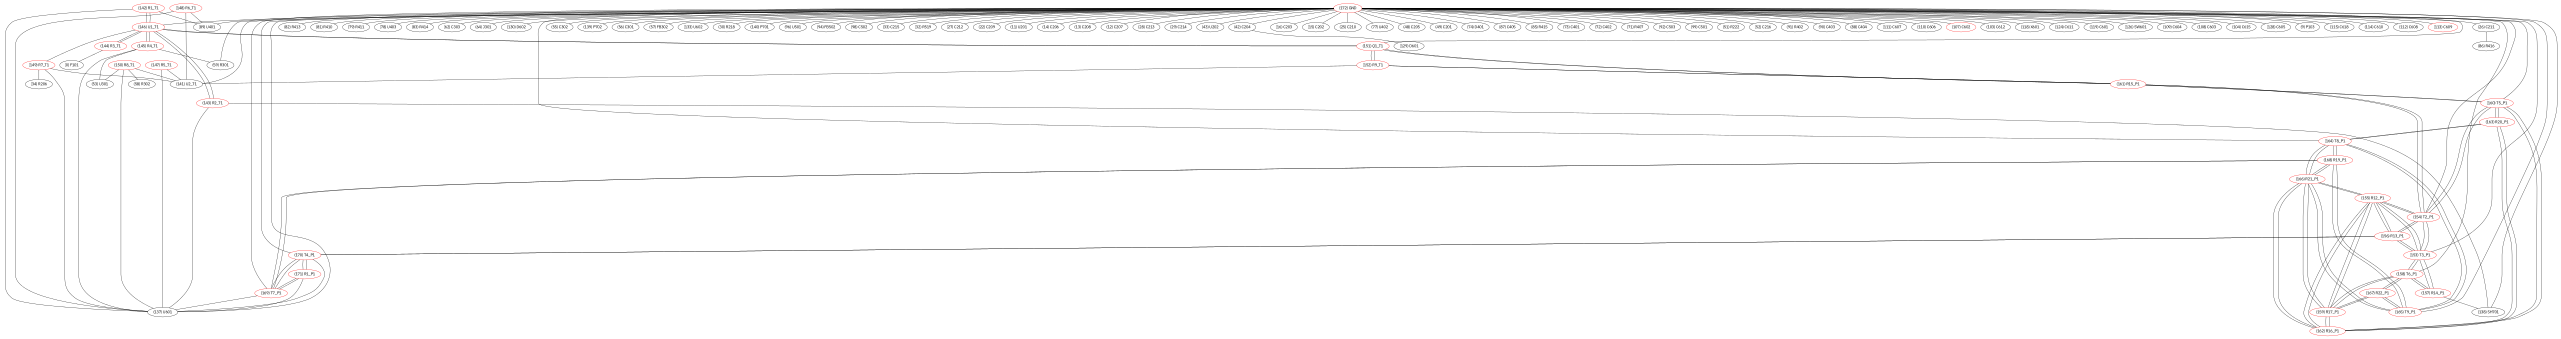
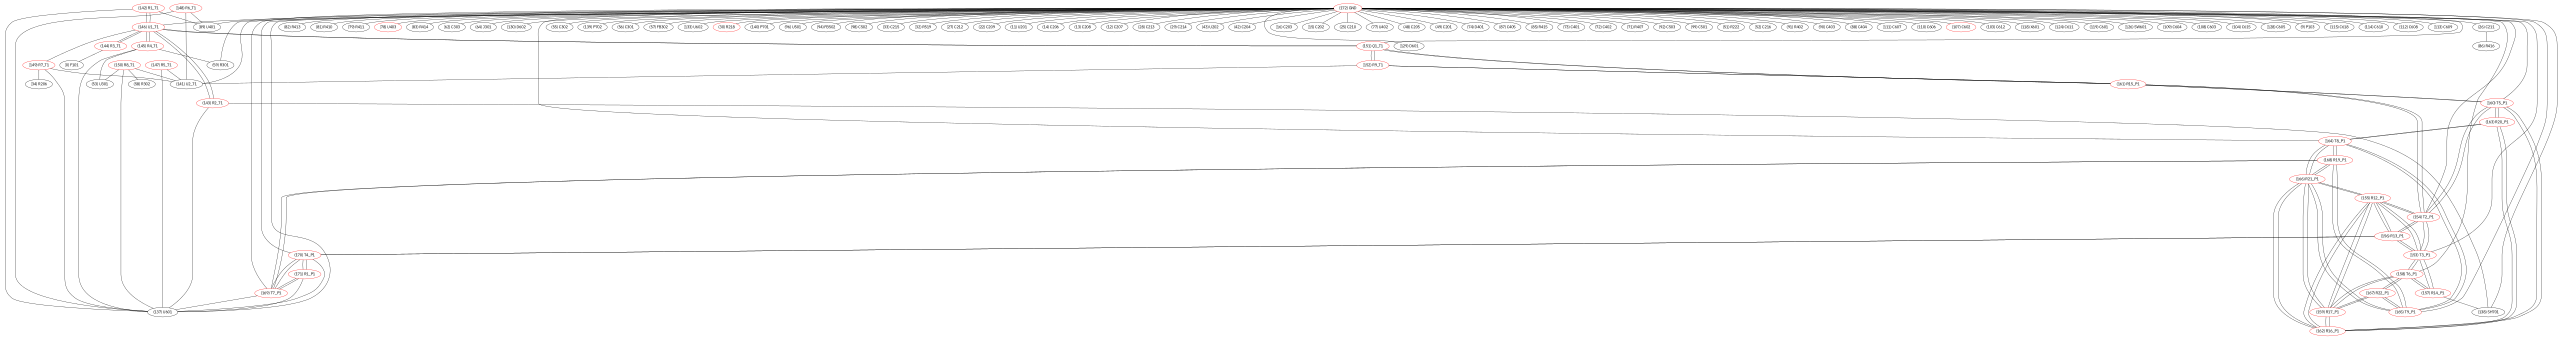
node "(78) U403": color black -> red
node "(30) R218": color black -> red
node "(113) C609": color red -> black
edge "(42) C204" -- "(129) D601": now "(172) GND" -- "(129) D601"
